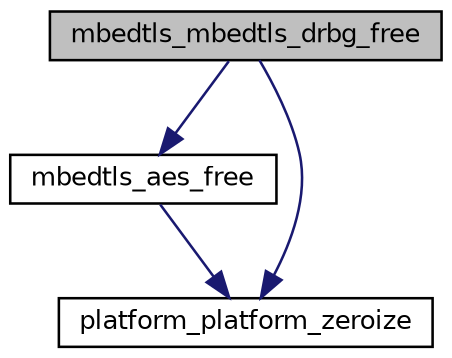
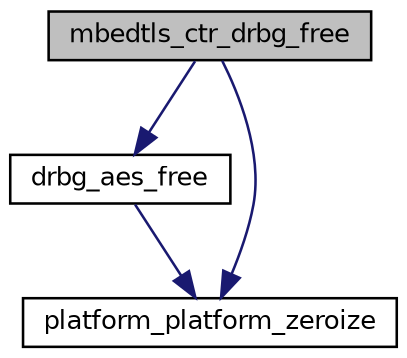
node "mbedtls_mbedtls_drbg_free": label "mbedtls_mbedtls_drbg_free" -> "mbedtls_ctr_drbg_free"
node "mbedtls_aes_free": label "mbedtls_aes_free" -> "drbg_aes_free"
